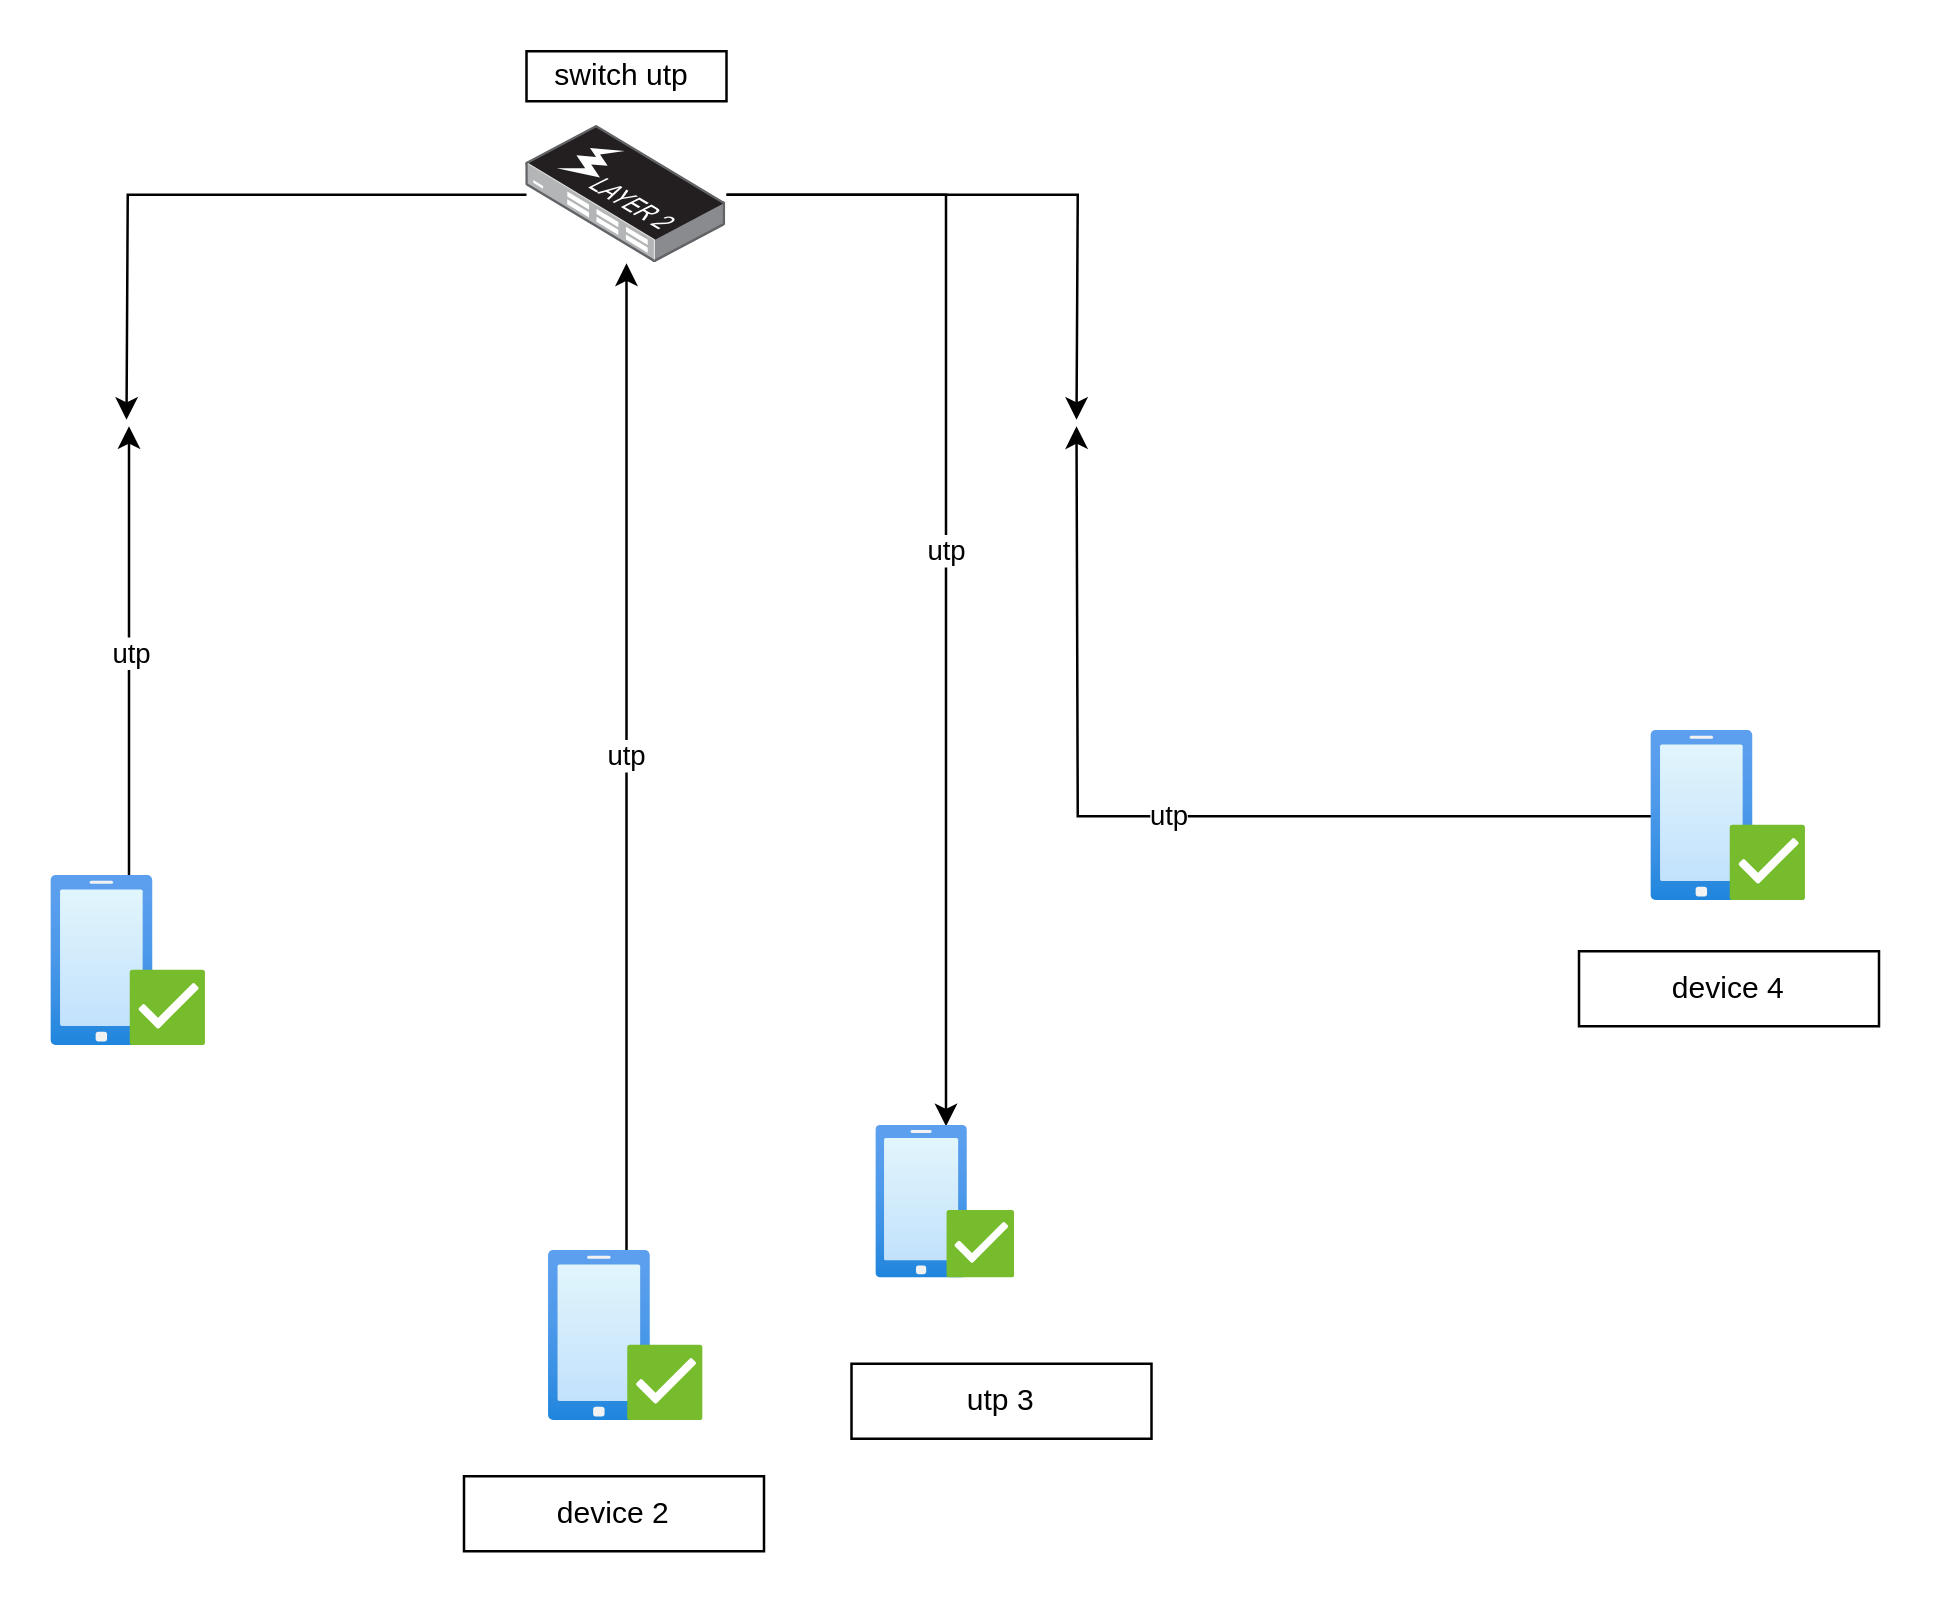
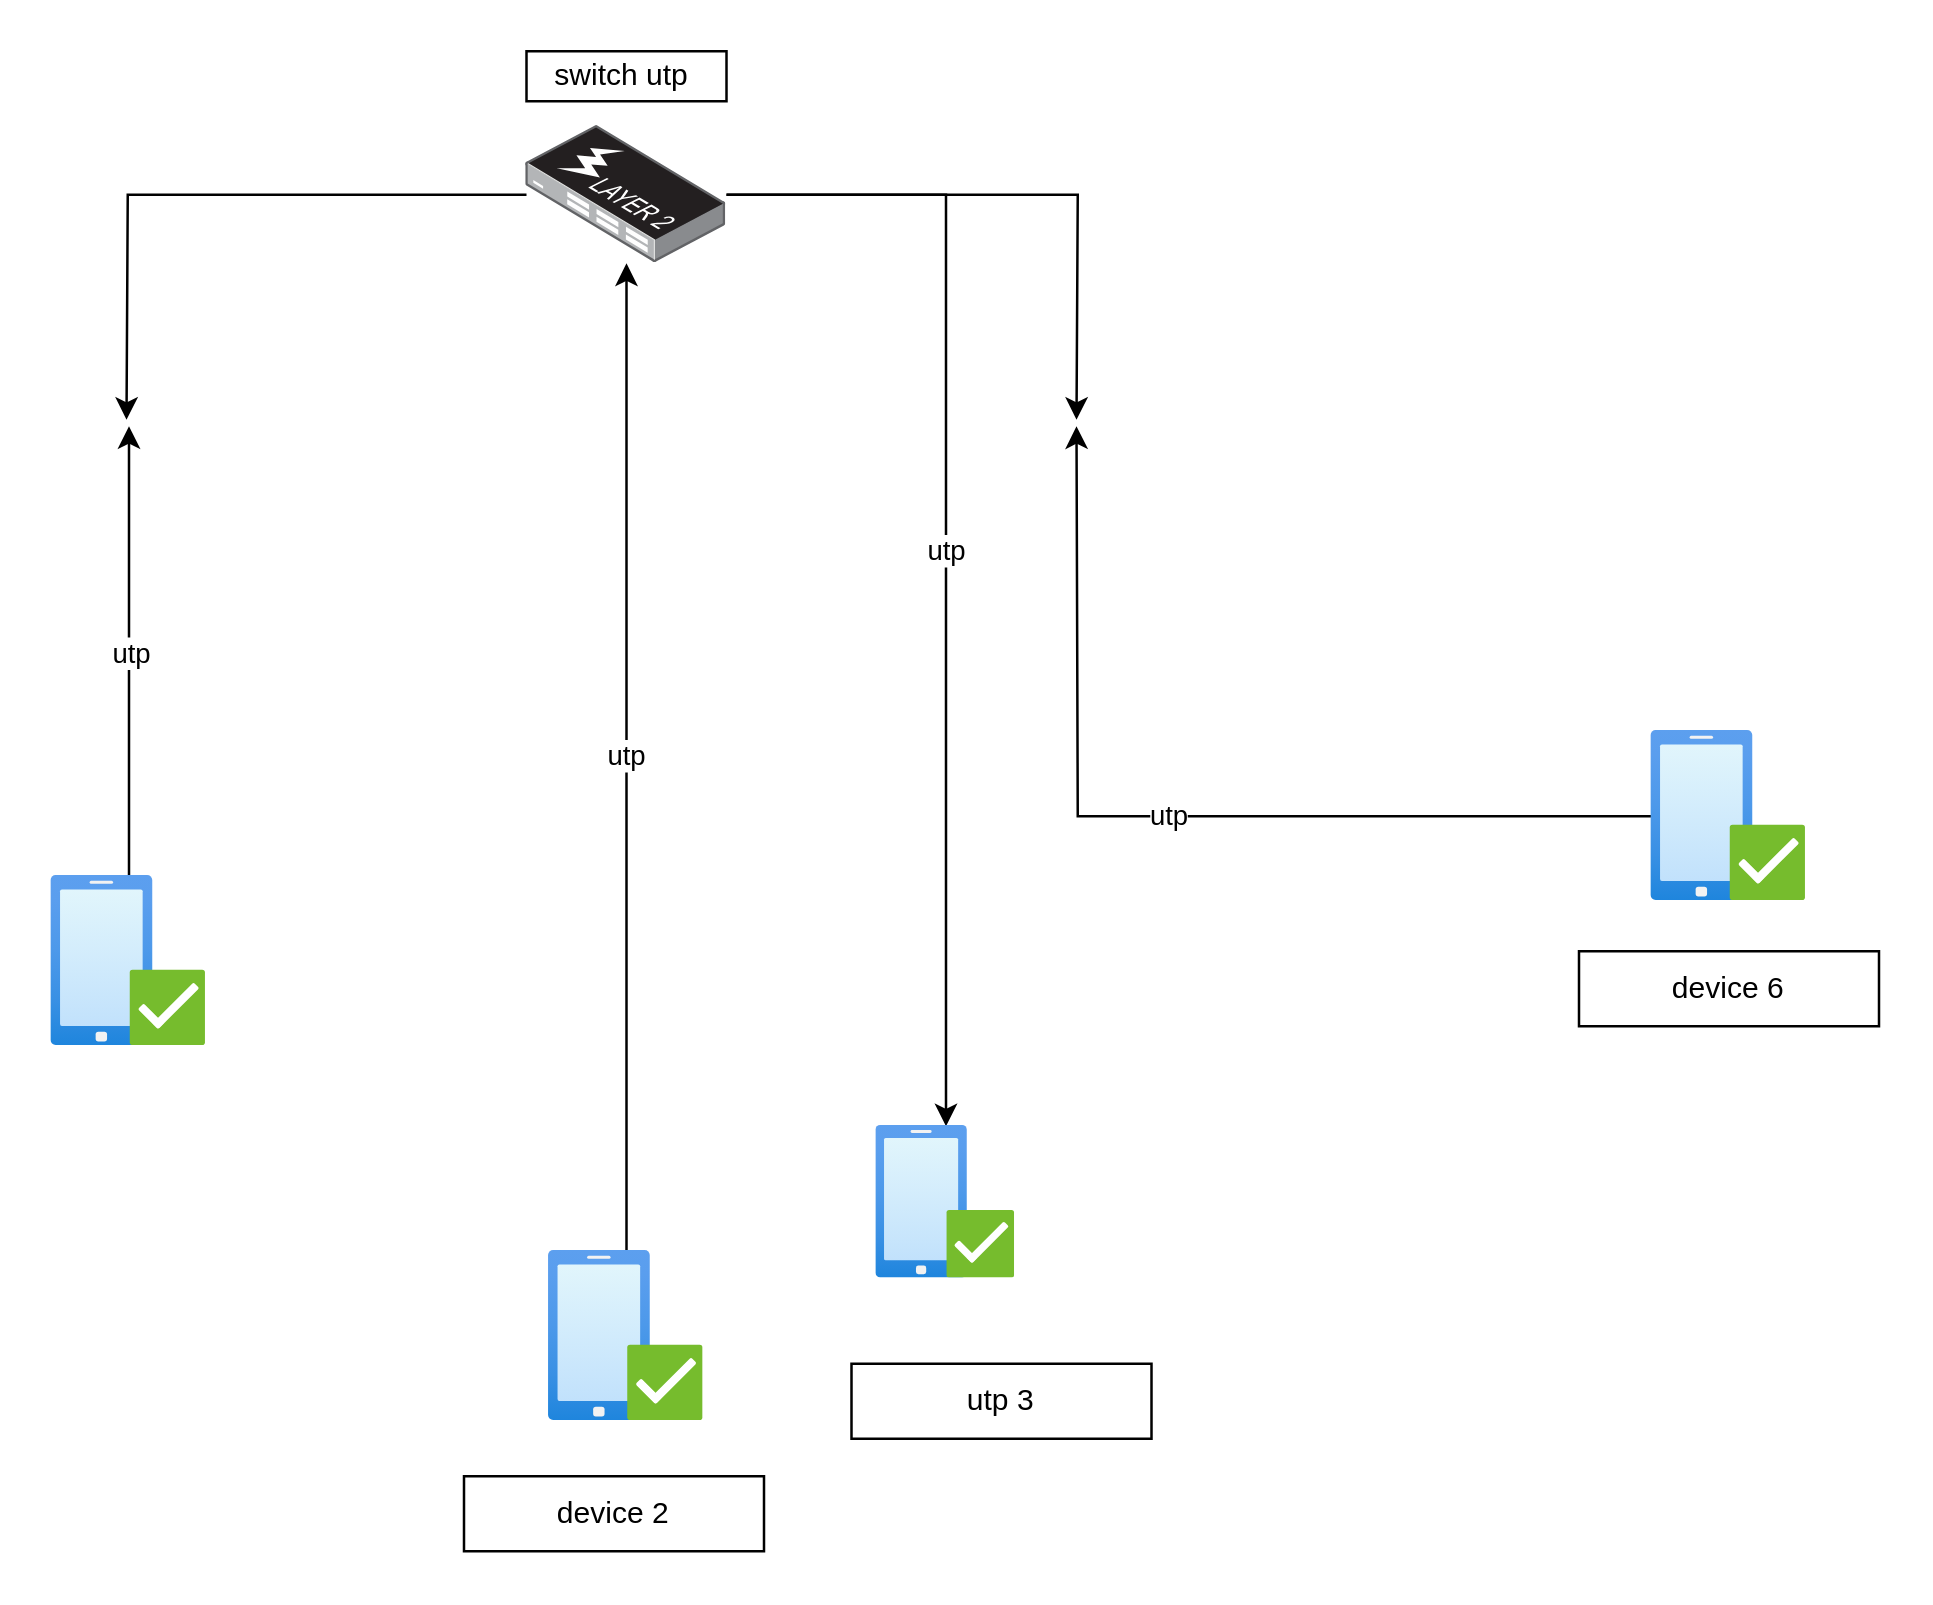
node "device 4": label "device 4" -> "device 6"
